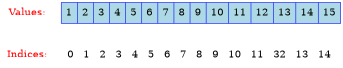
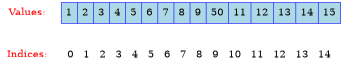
node "1": text "10" -> "50"
node "0": text "32" -> "12"
